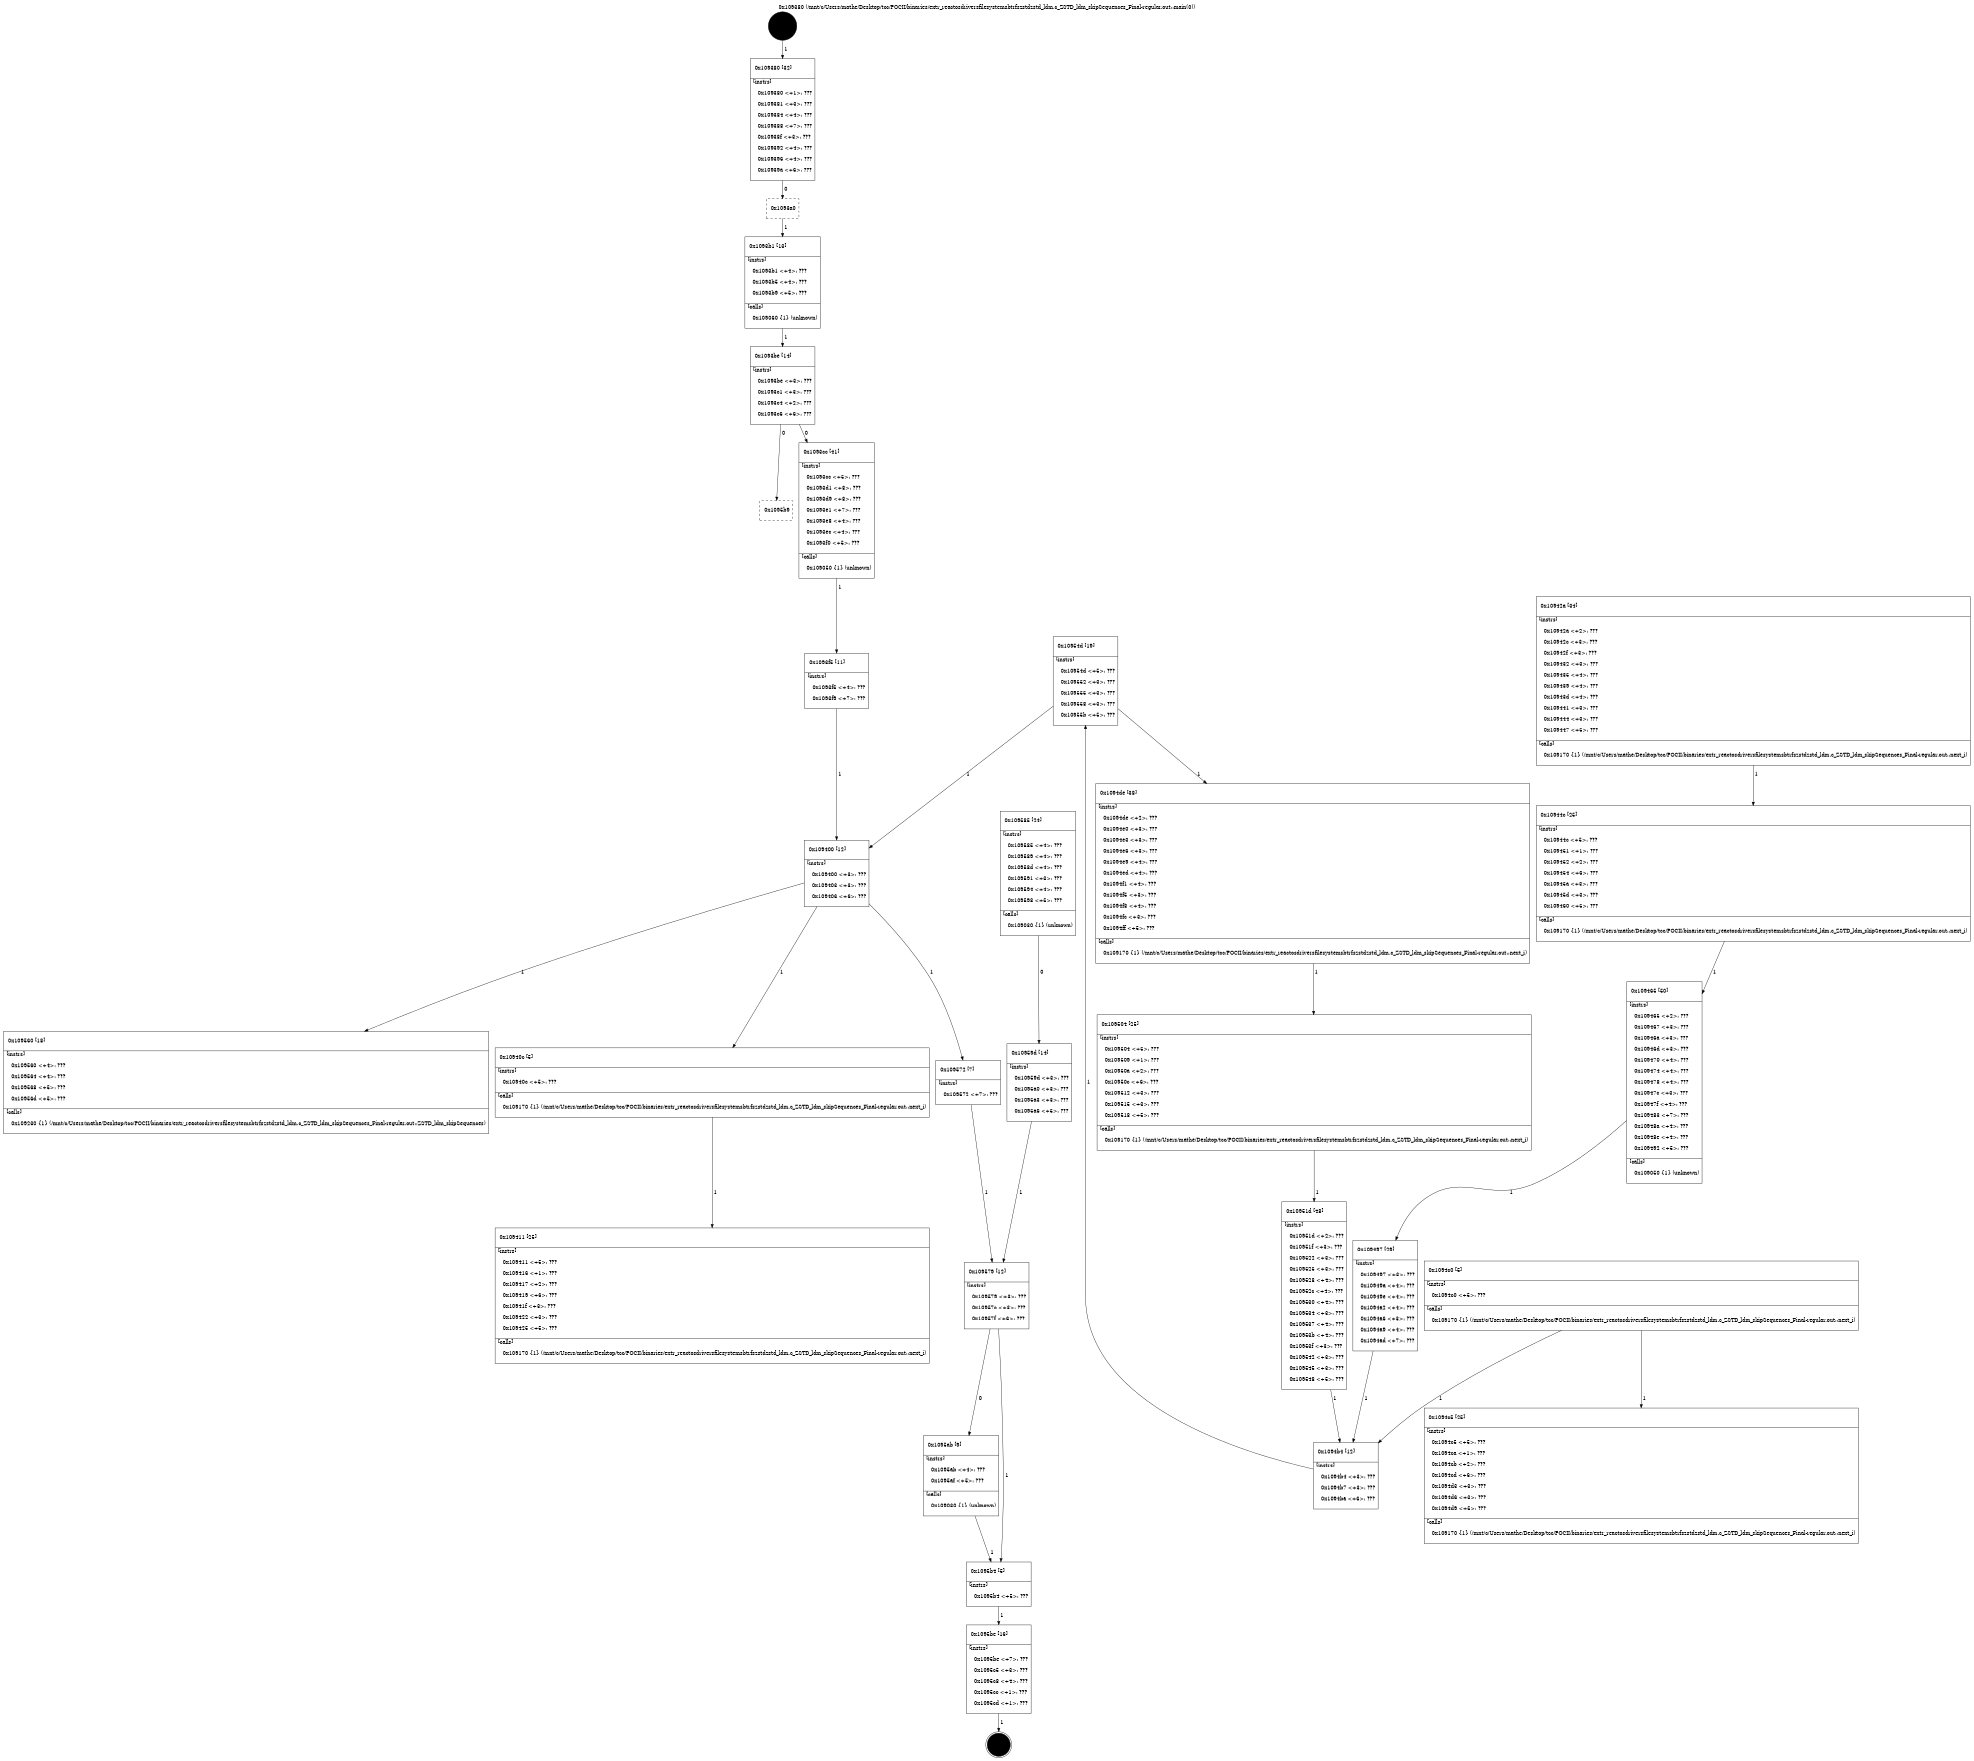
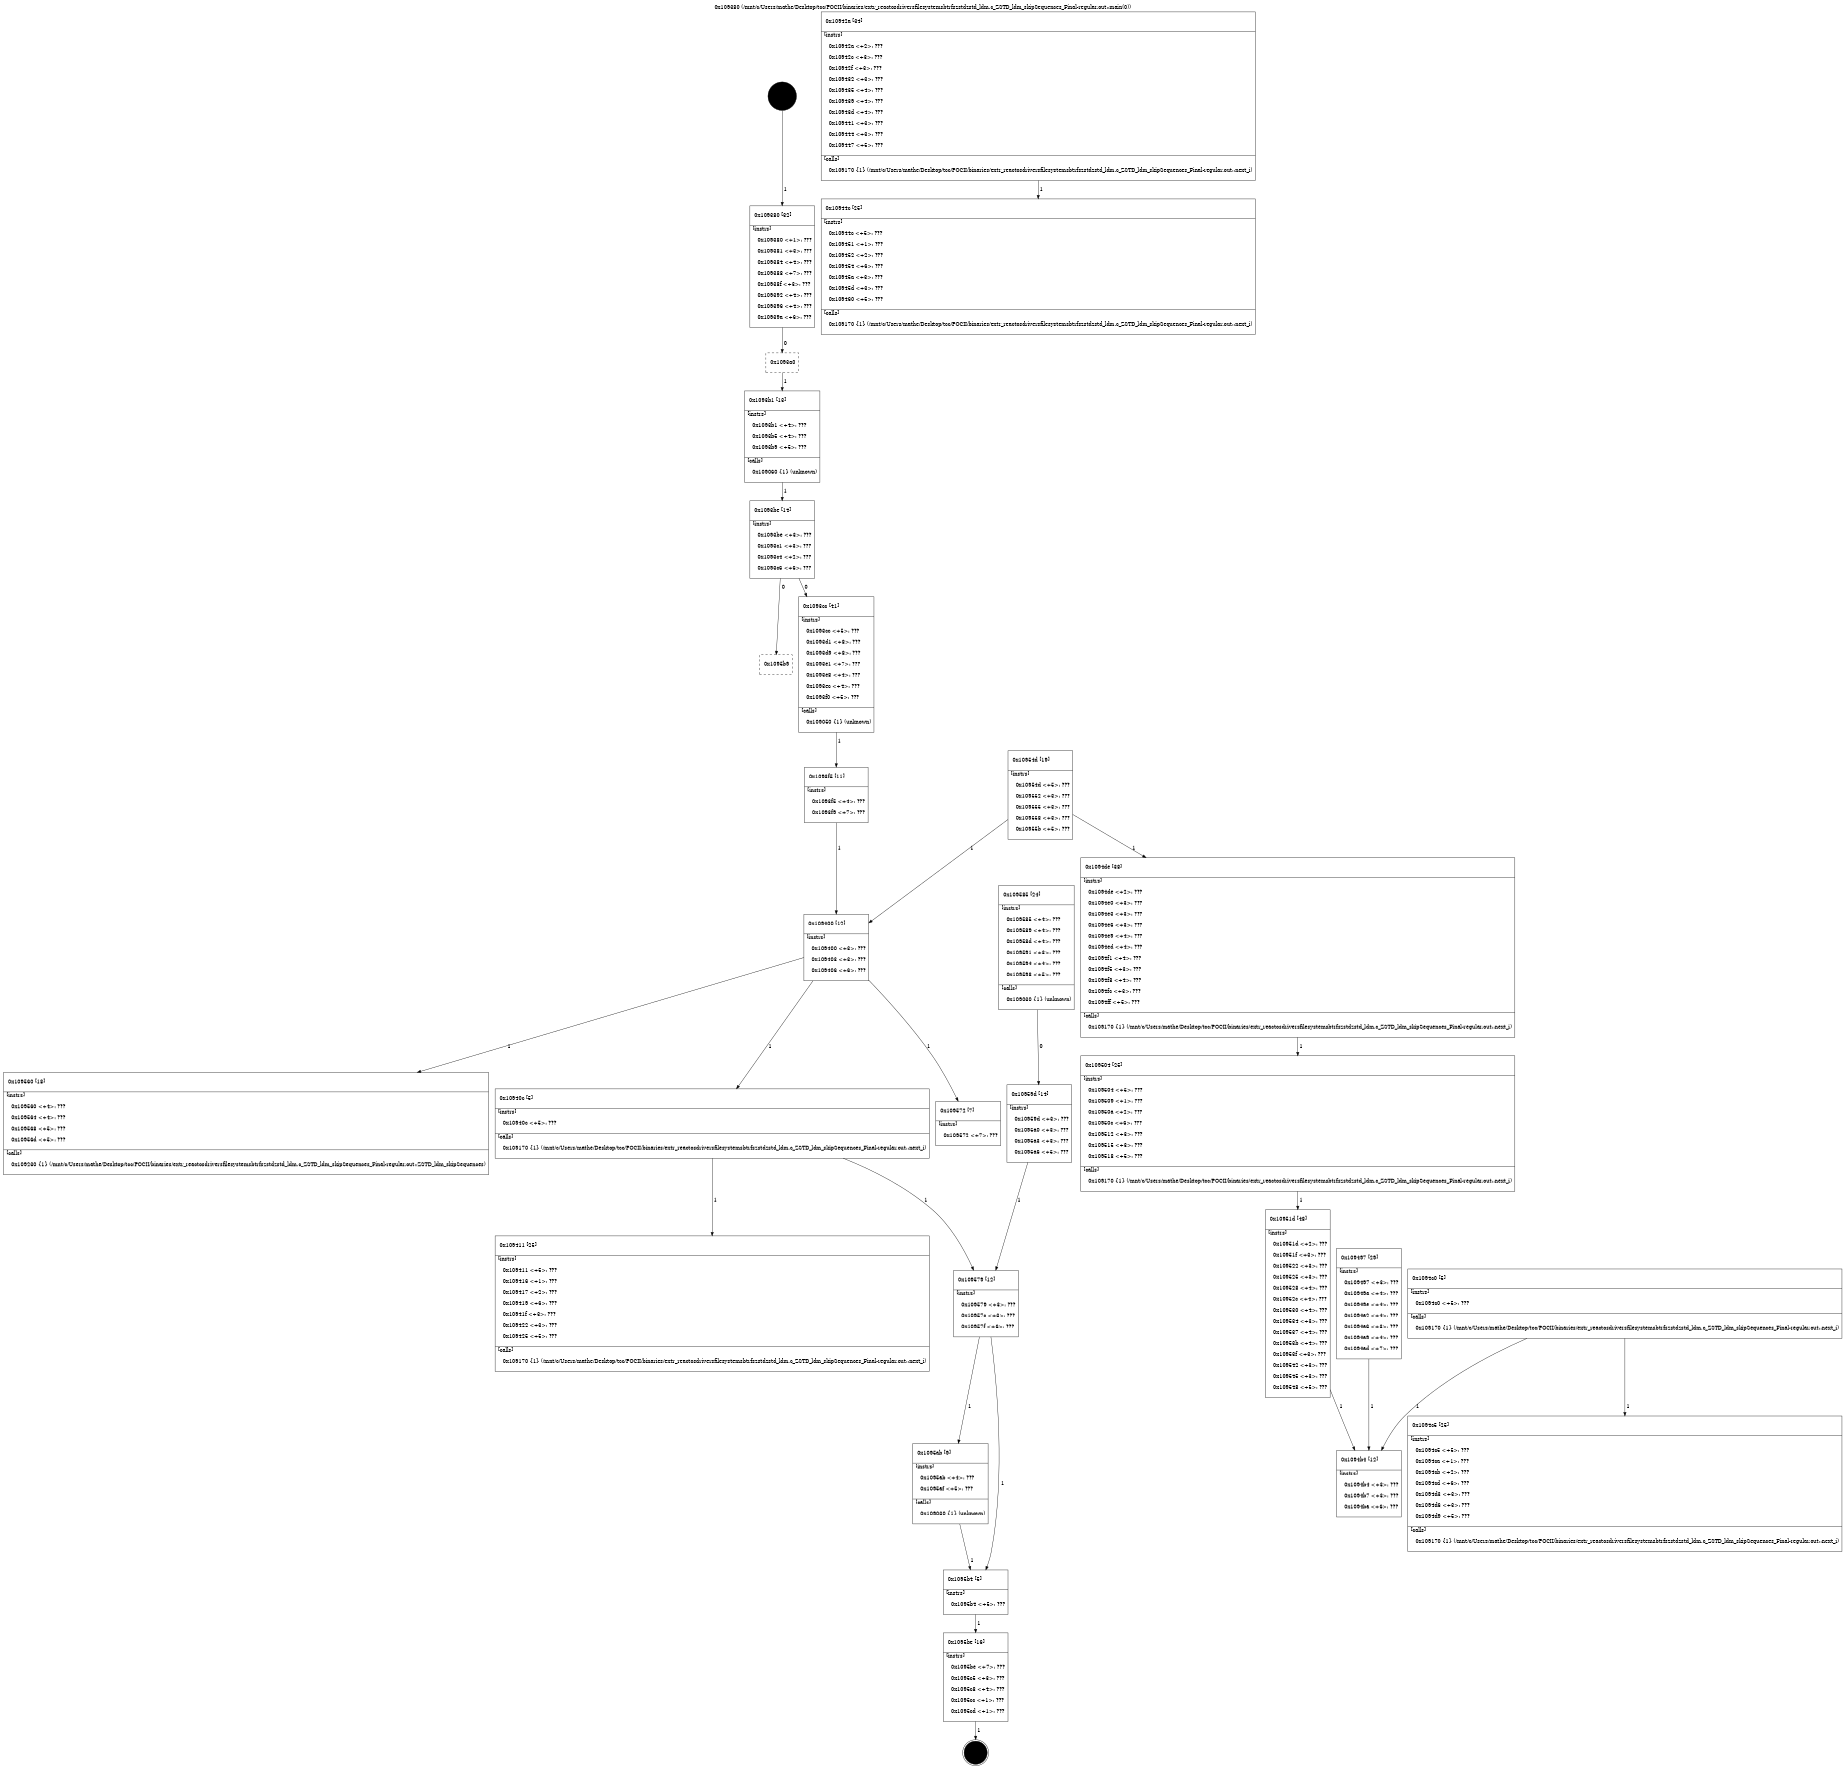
node "0x109465 [50]": removed
edge "0x1094b4 [12]" -> "0x10954d [19]": removed, label "1"
edge "0x109572 [7]" -> "0x109579 [12]": now "0x10940c [5]" -> "0x109579 [12]"
edge "0x109579 [12]" -> "0x1095ab [9]": label " 0" -> " 1"
